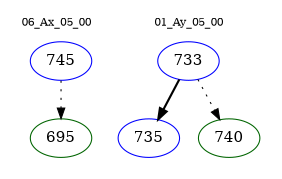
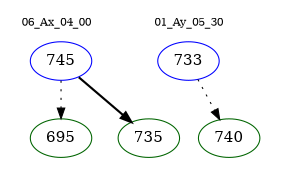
cluster "06_Ax_05_00": label "06_Ax_05_00" -> "06_Ax_04_00"
cluster "01_Ay_05_00": label "01_Ay_05_00" -> "01_Ay_05_30"
edge "733" -> "735": now "745" -> "735"
node "735": color blue -> darkgreen
